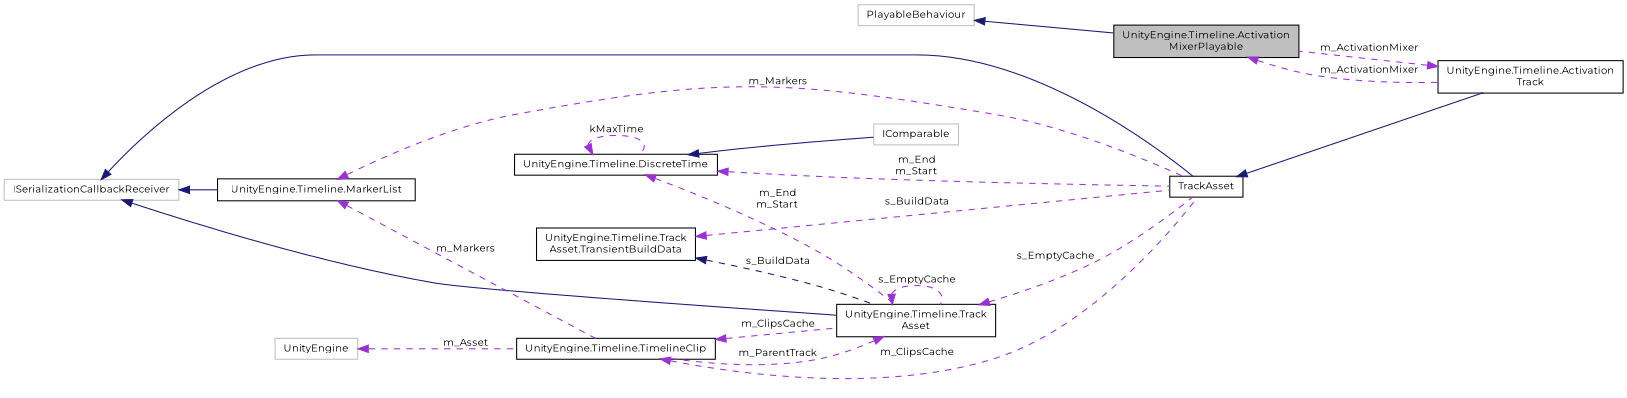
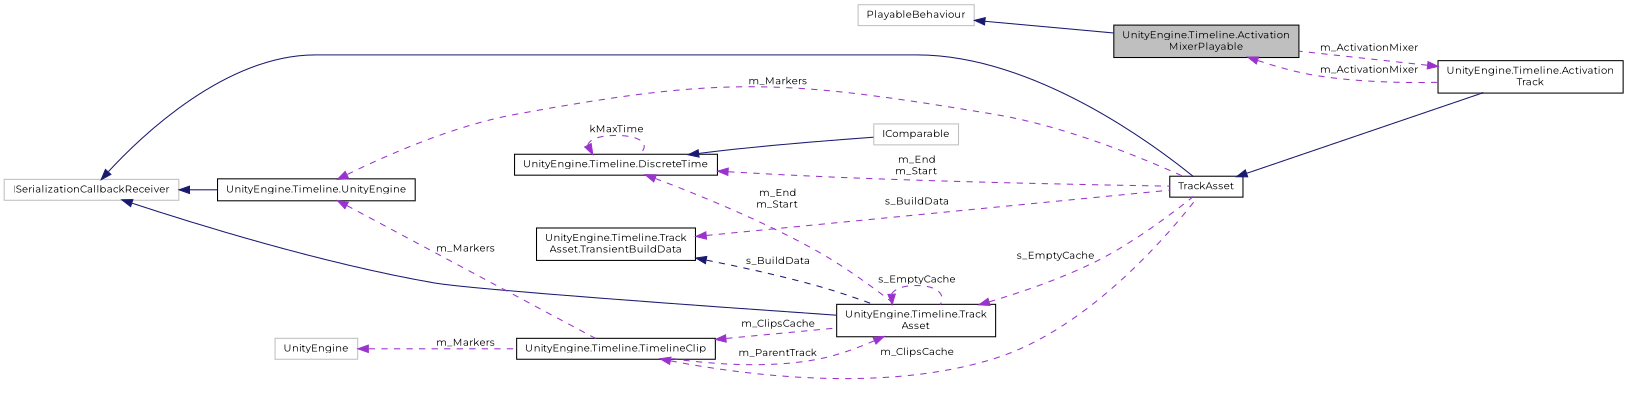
node "UnityEngine.Timeline.MarkerList": label "UnityEngine.Timeline.MarkerList" -> "UnityEngine.Timeline.UnityEngine"
edge "UnityEngine.Timeline.TimelineClip" -> "UnityEngine": label " m_Asset" -> " m_Markers"
